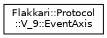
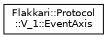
node "Flakkari::Protocol ::V_9::EventAxis": label "Flakkari::Protocol ::V_9::EventAxis" -> "Flakkari::Protocol ::V_1::EventAxis"
